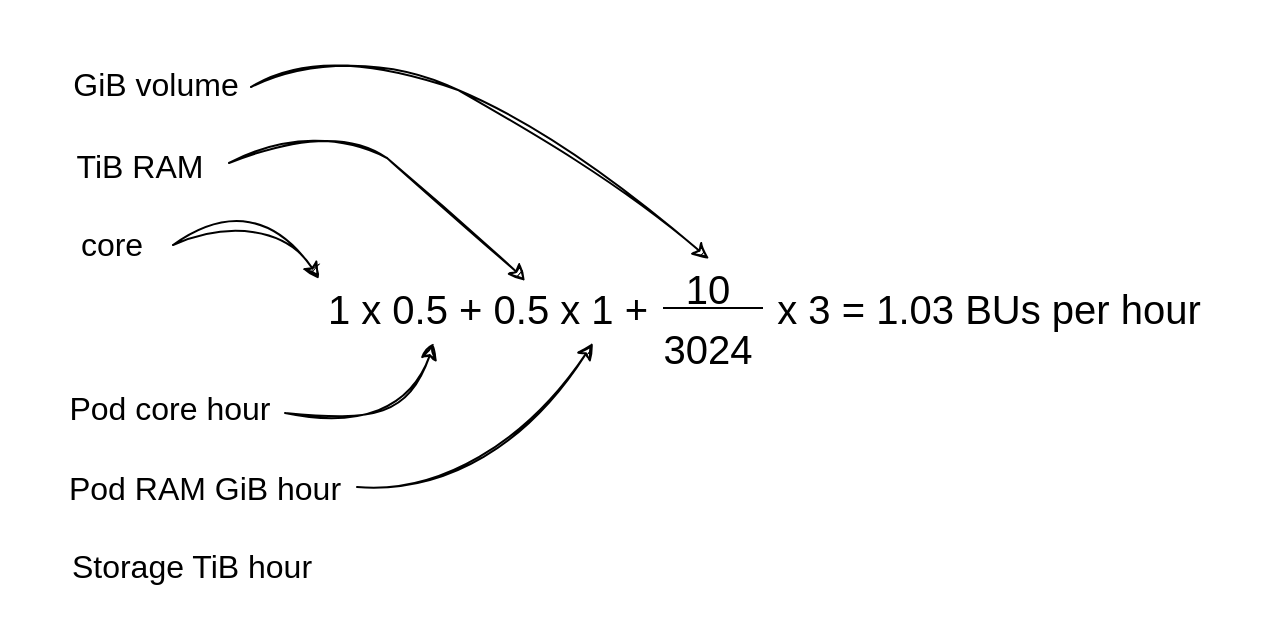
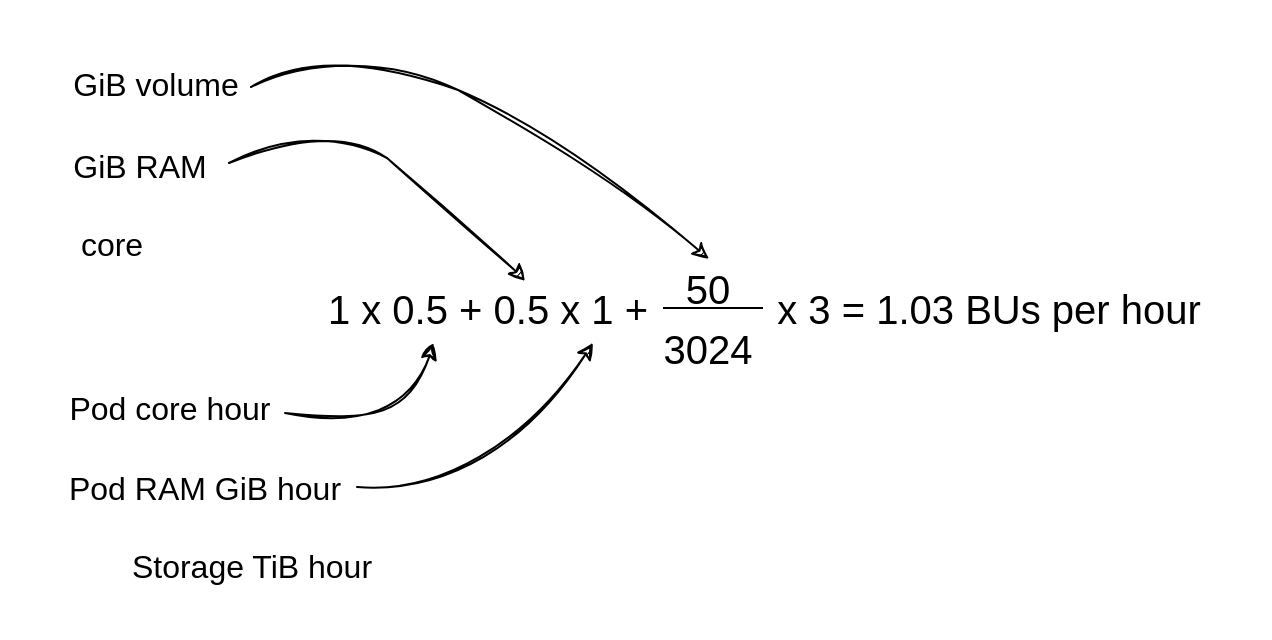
node "TiB RAM": label "TiB RAM" -> "GiB RAM"
edge "core" -> "1 x 0.5 + 0.5 x 1 +": removed
node "10": label "10" -> "50"
node "Storage TiB hour": moved (193, 567) -> (253, 567)
